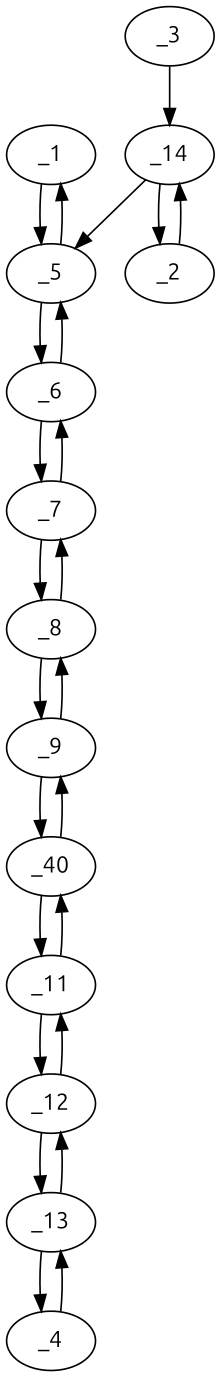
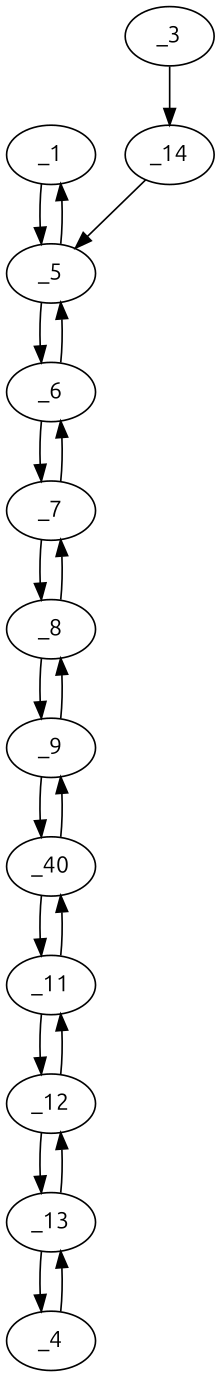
node "_2": removed
